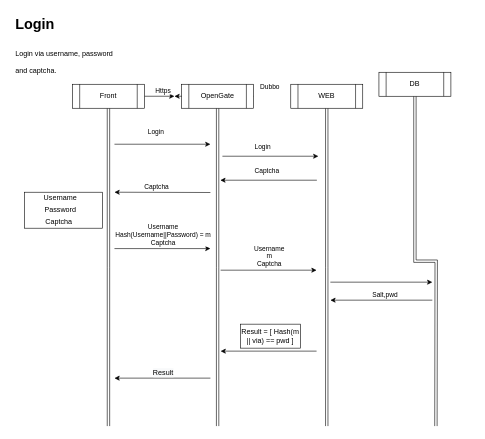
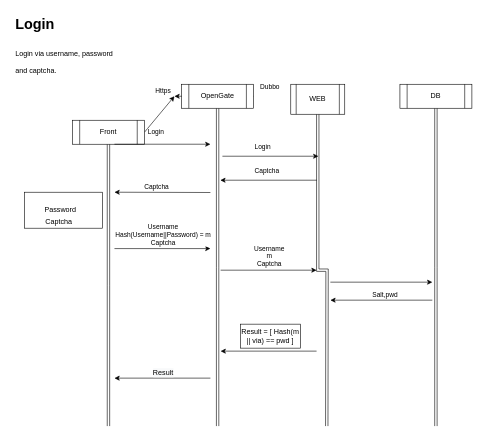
node "DB": moved (415, 84) -> (436, 96)
node "Front": moved (108, 96) -> (108, 132)
node "WEB": size 72x24 -> 54x30
node "Username": removed
